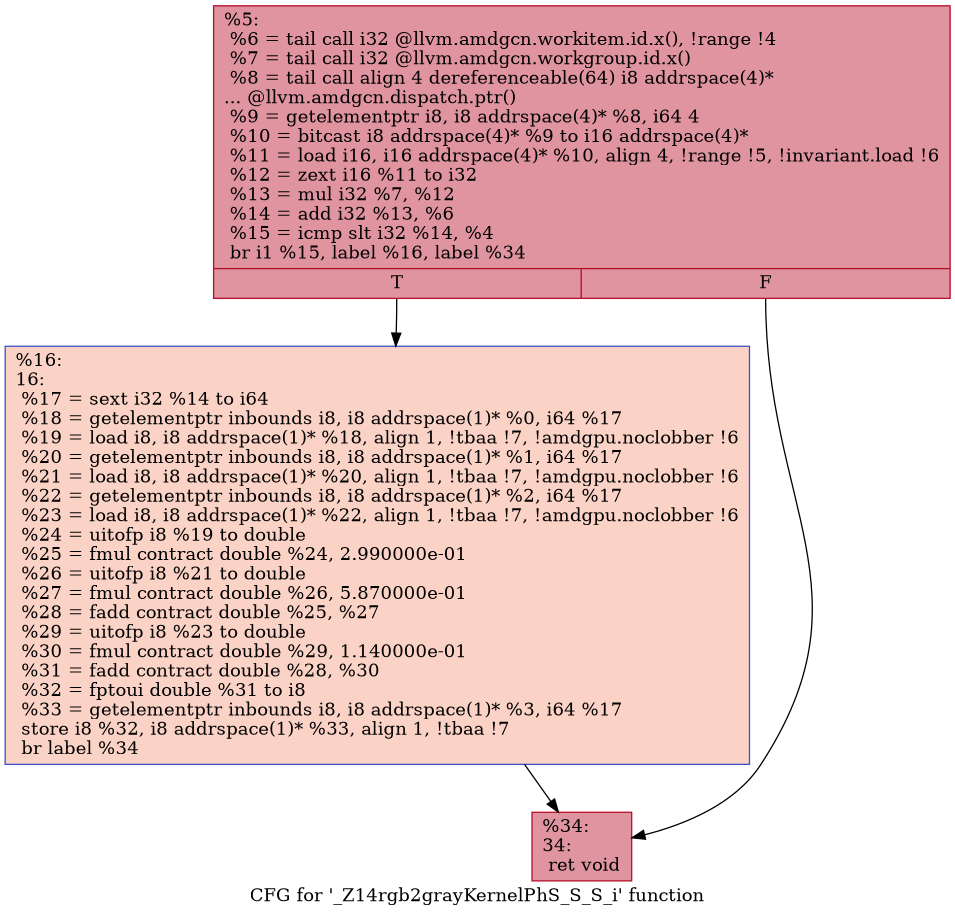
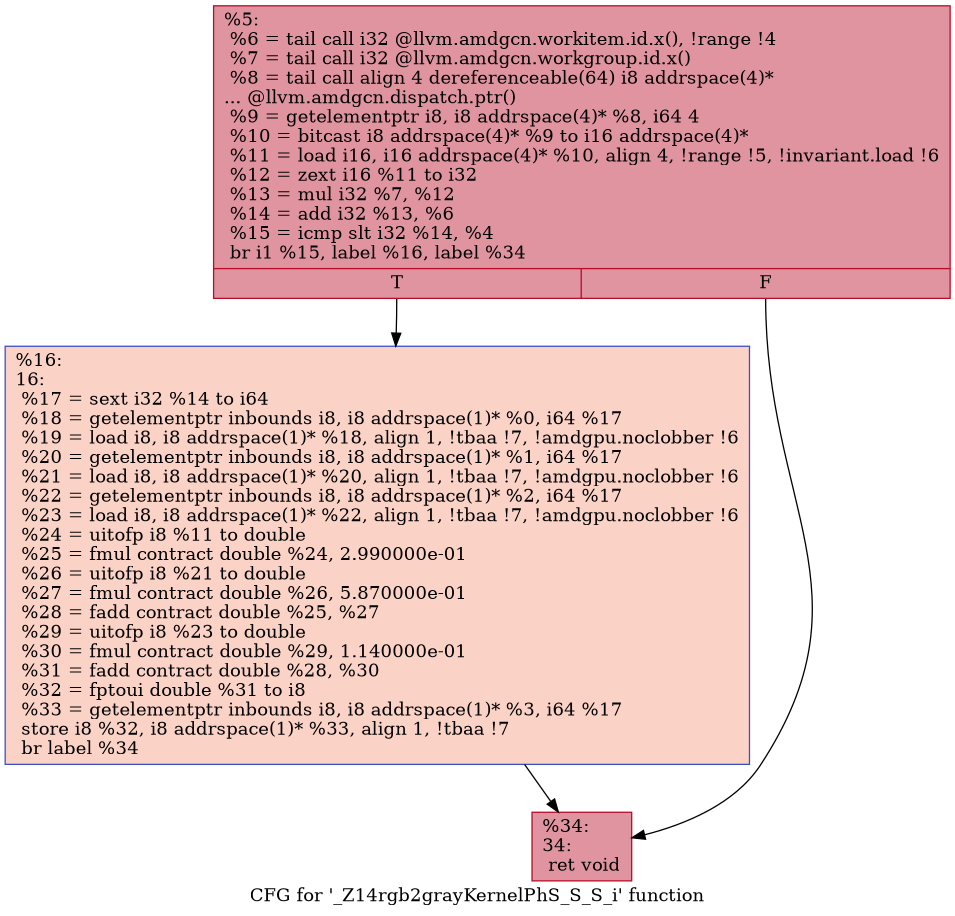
node "%16:": text "%24 = uitofp i8 %19 to double" -> "%24 = uitofp i8 %11 to double"
